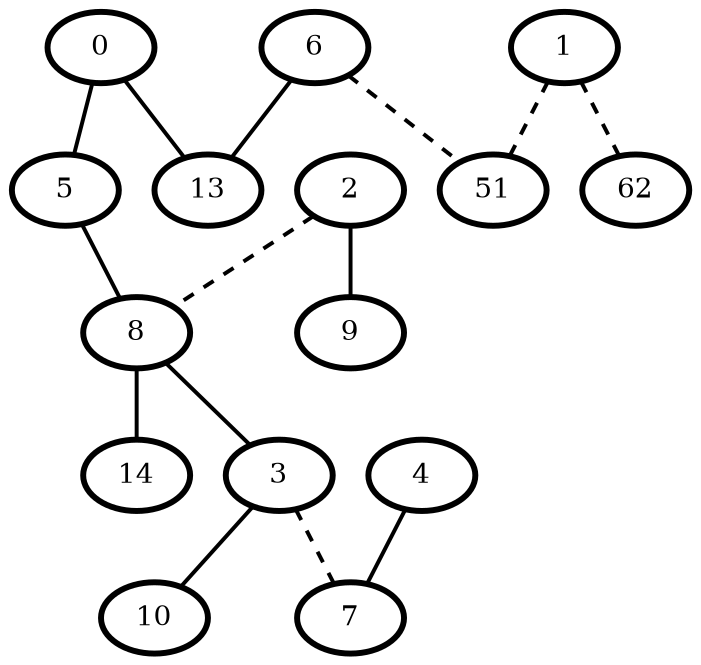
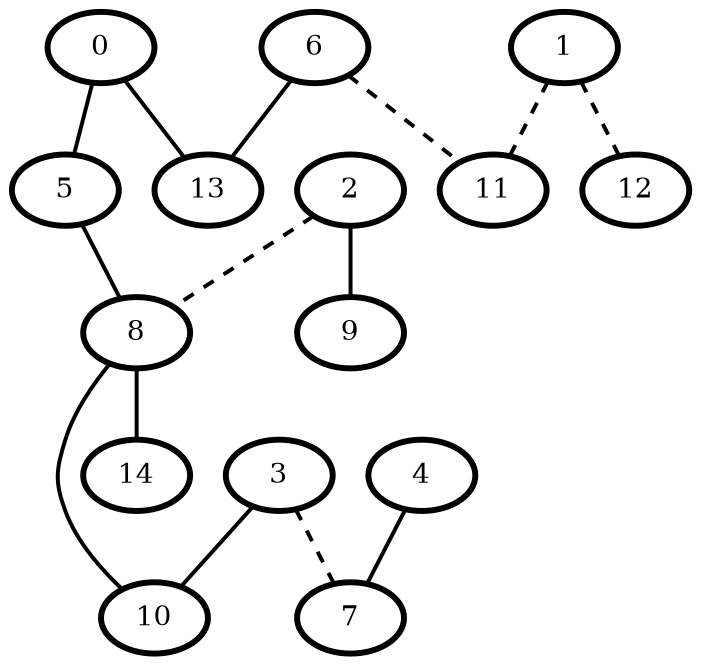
node "51": label "51" -> "11"
node "62": label "62" -> "12"
edge "8" -- "3": now "8" -- "10"
